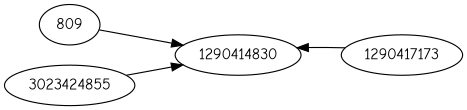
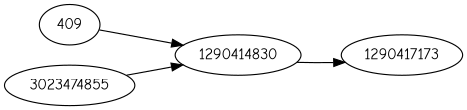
node "809": label "809" -> "409"
edge "1290417173" -> "1290414830": reversed
node "3023424855": label "3023424855" -> "3023474855"
